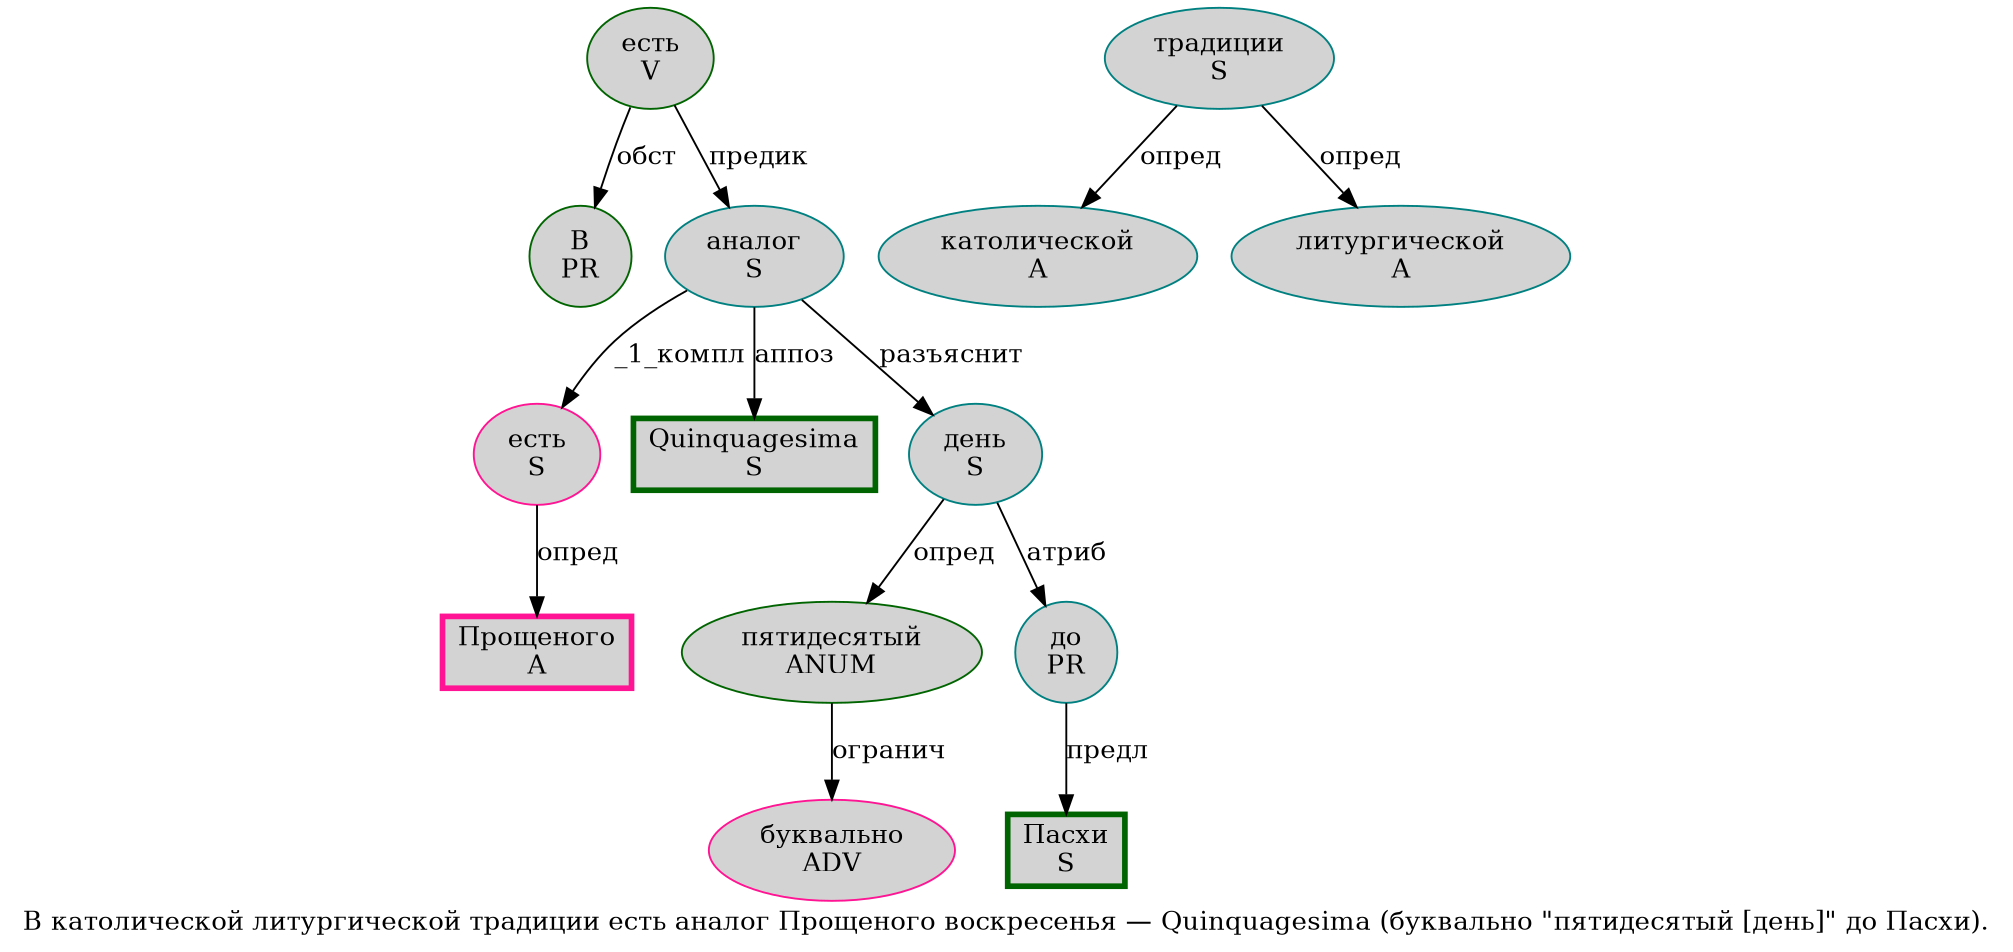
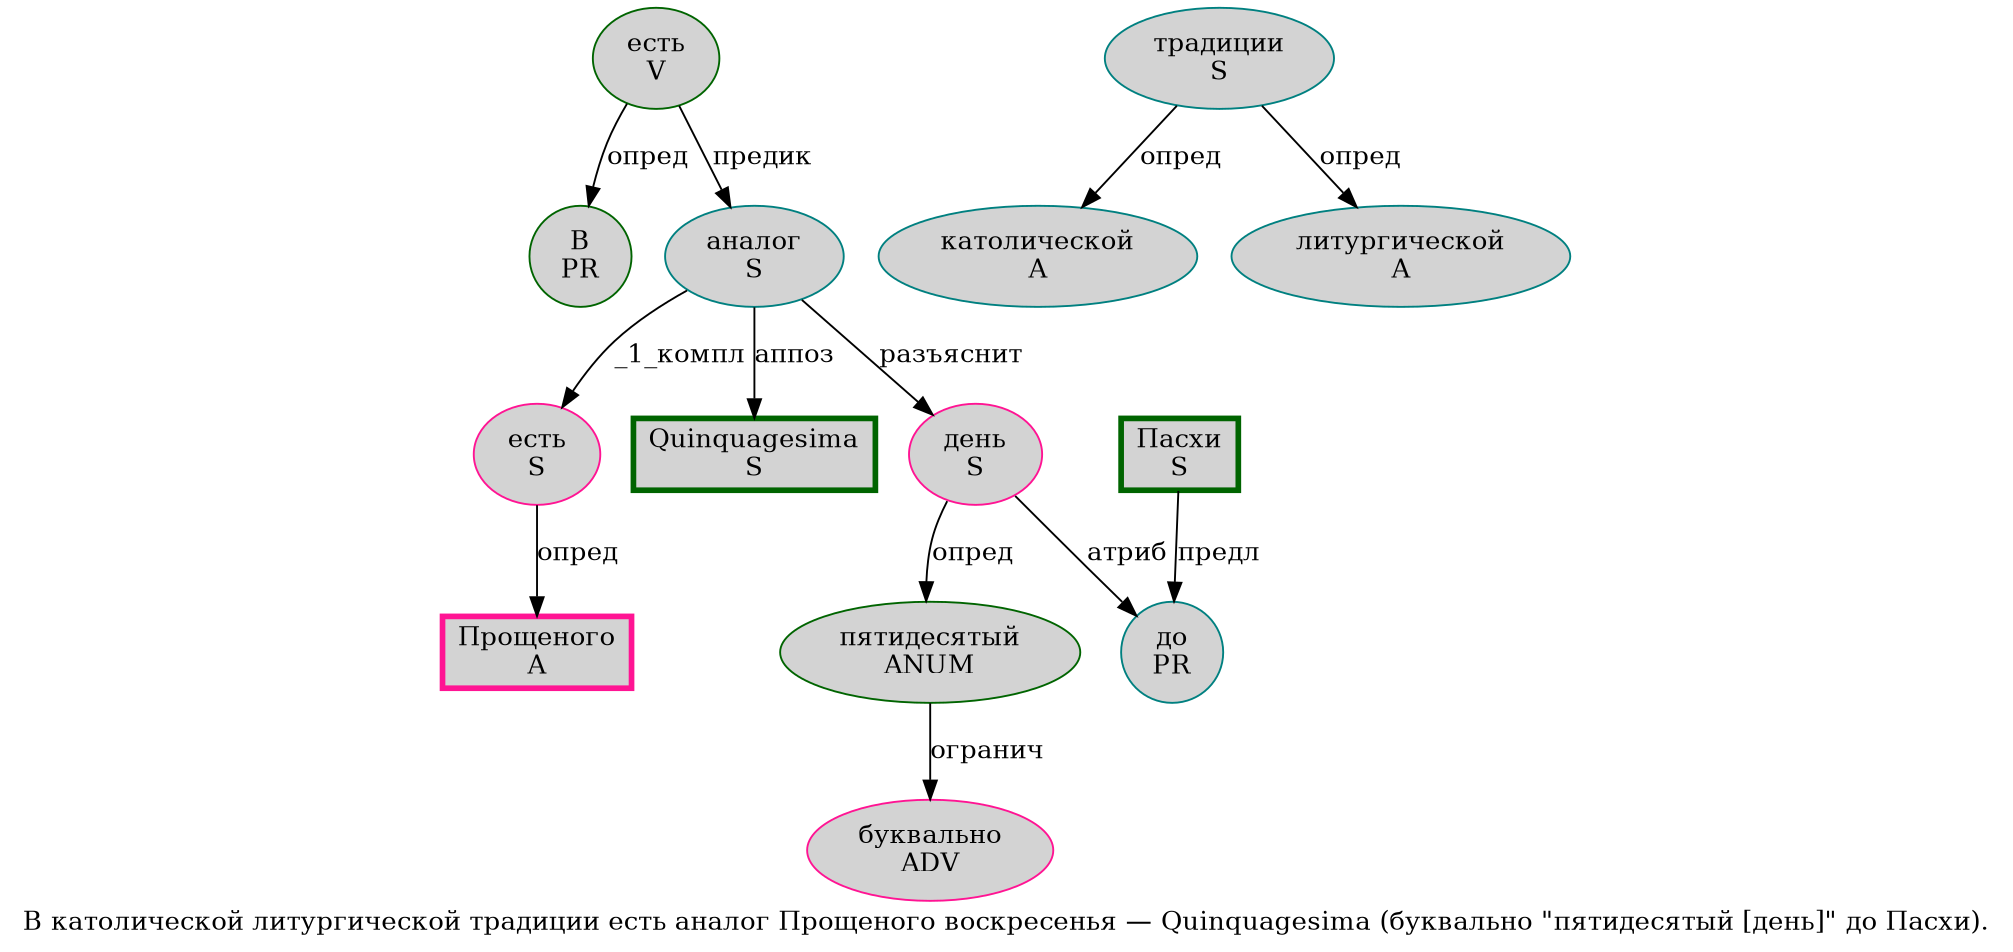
edge "есть V" -> "В PR": label "обст" -> "опред"
node "день S": color teal -> deeppink
edge "до PR" -> "Пасхи S": reversed
